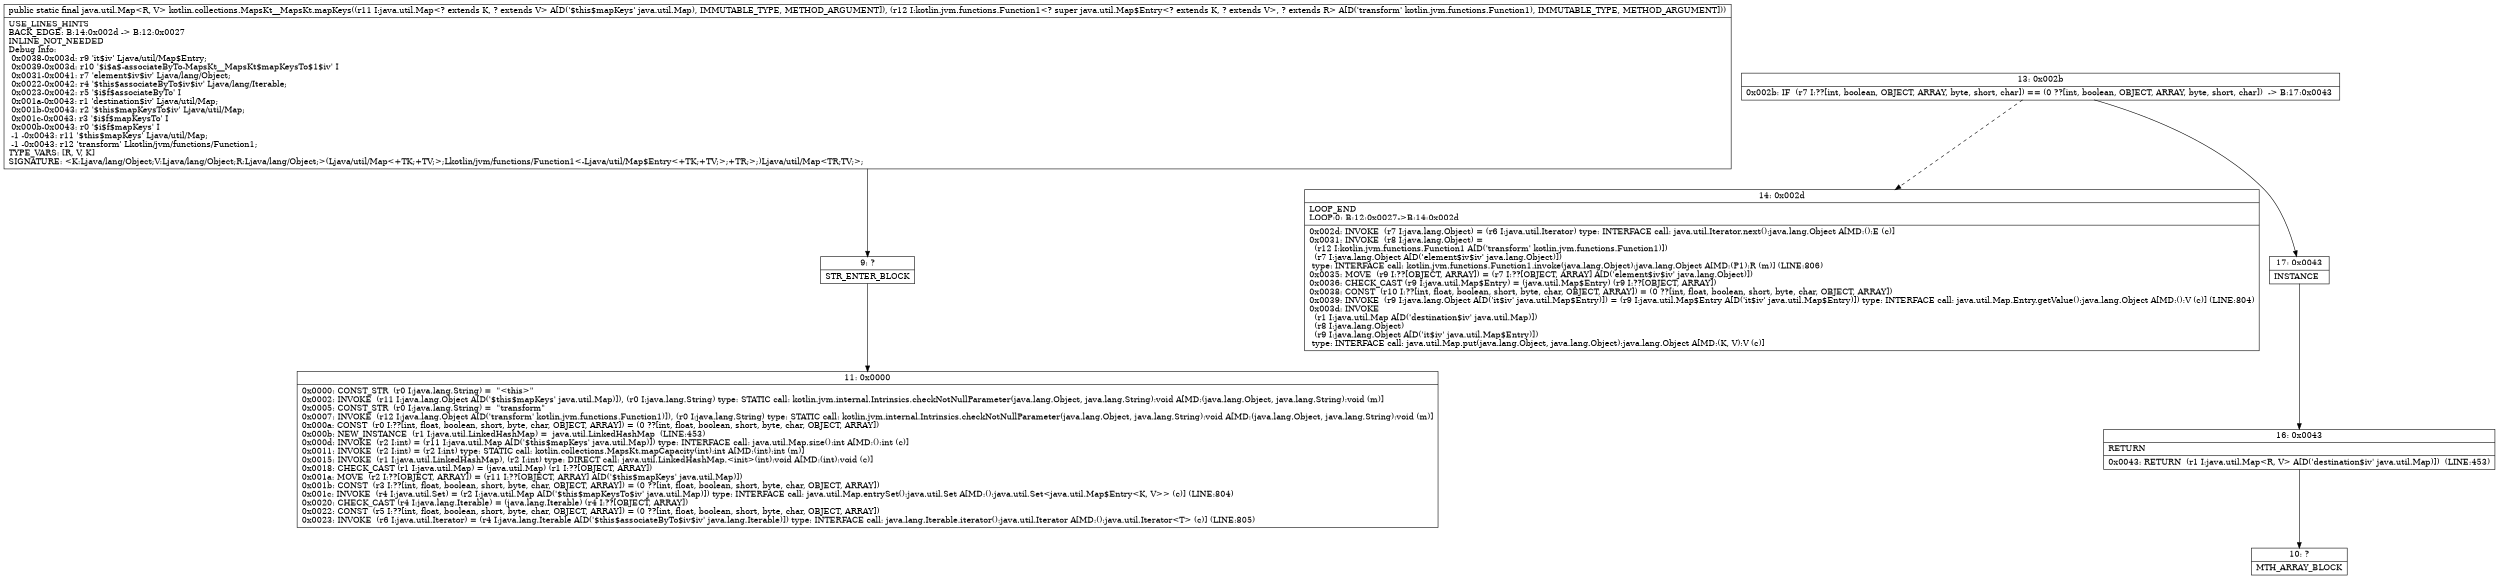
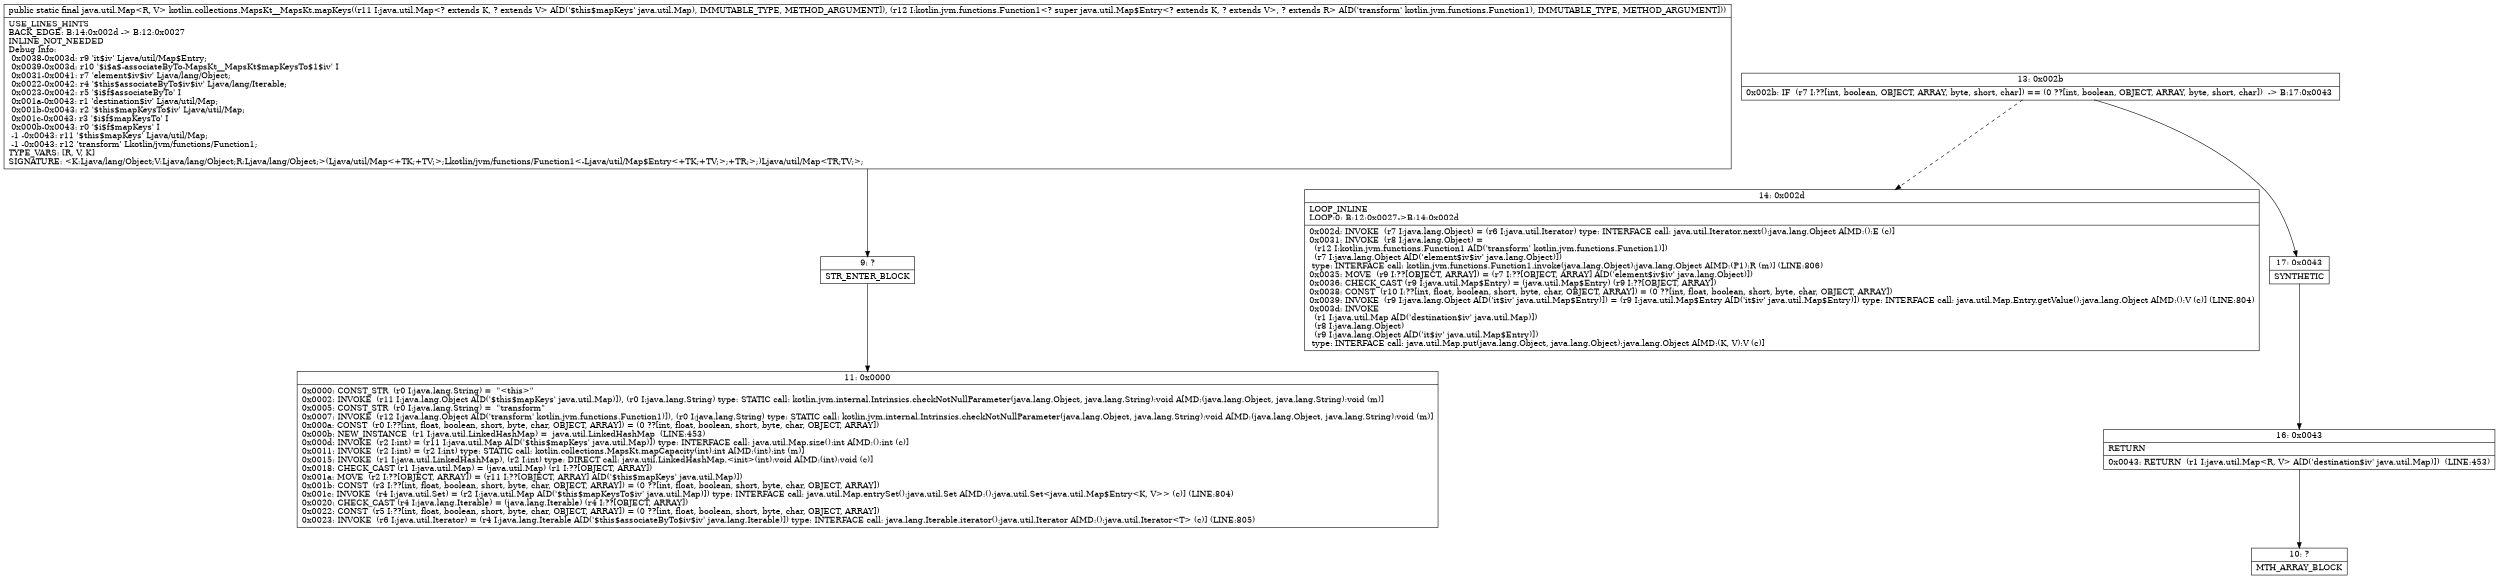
node "14: 0x002d": text "LOOP_END" -> "LOOP_INLINE"
node "17: 0x0043": text "INSTANCE" -> "SYNTHETIC"
